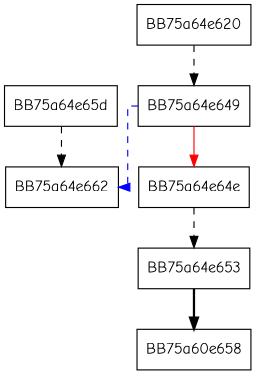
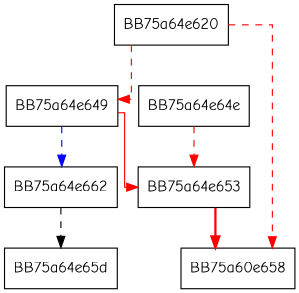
edge "BB75a64e620" -> "BB75a64e649": color black -> red
edge "BB75a64e620" -> "BB75a60e658": added
edge "BB75a64e65d" -> "BB75a64e662": reversed
edge "BB75a64e649" -> "BB75a64e64e": now "BB75a64e649" -> "BB75a64e653"
edge "BB75a64e64e" -> "BB75a64e653": color black -> red
edge "BB75a64e653" -> "BB75a60e658": color black -> red
